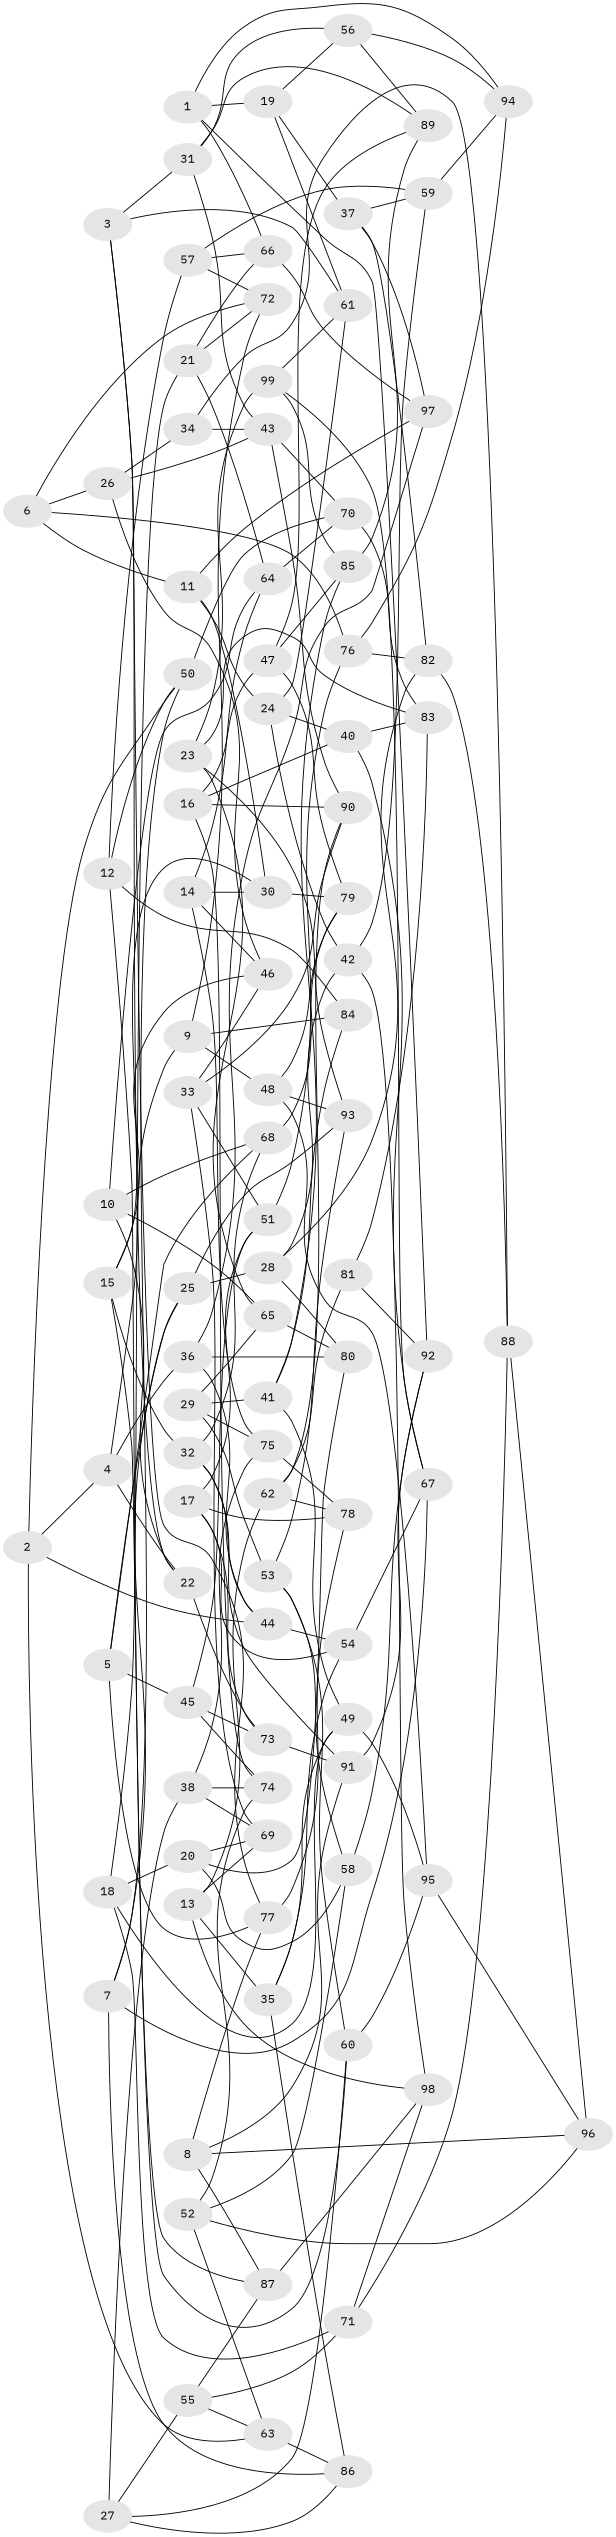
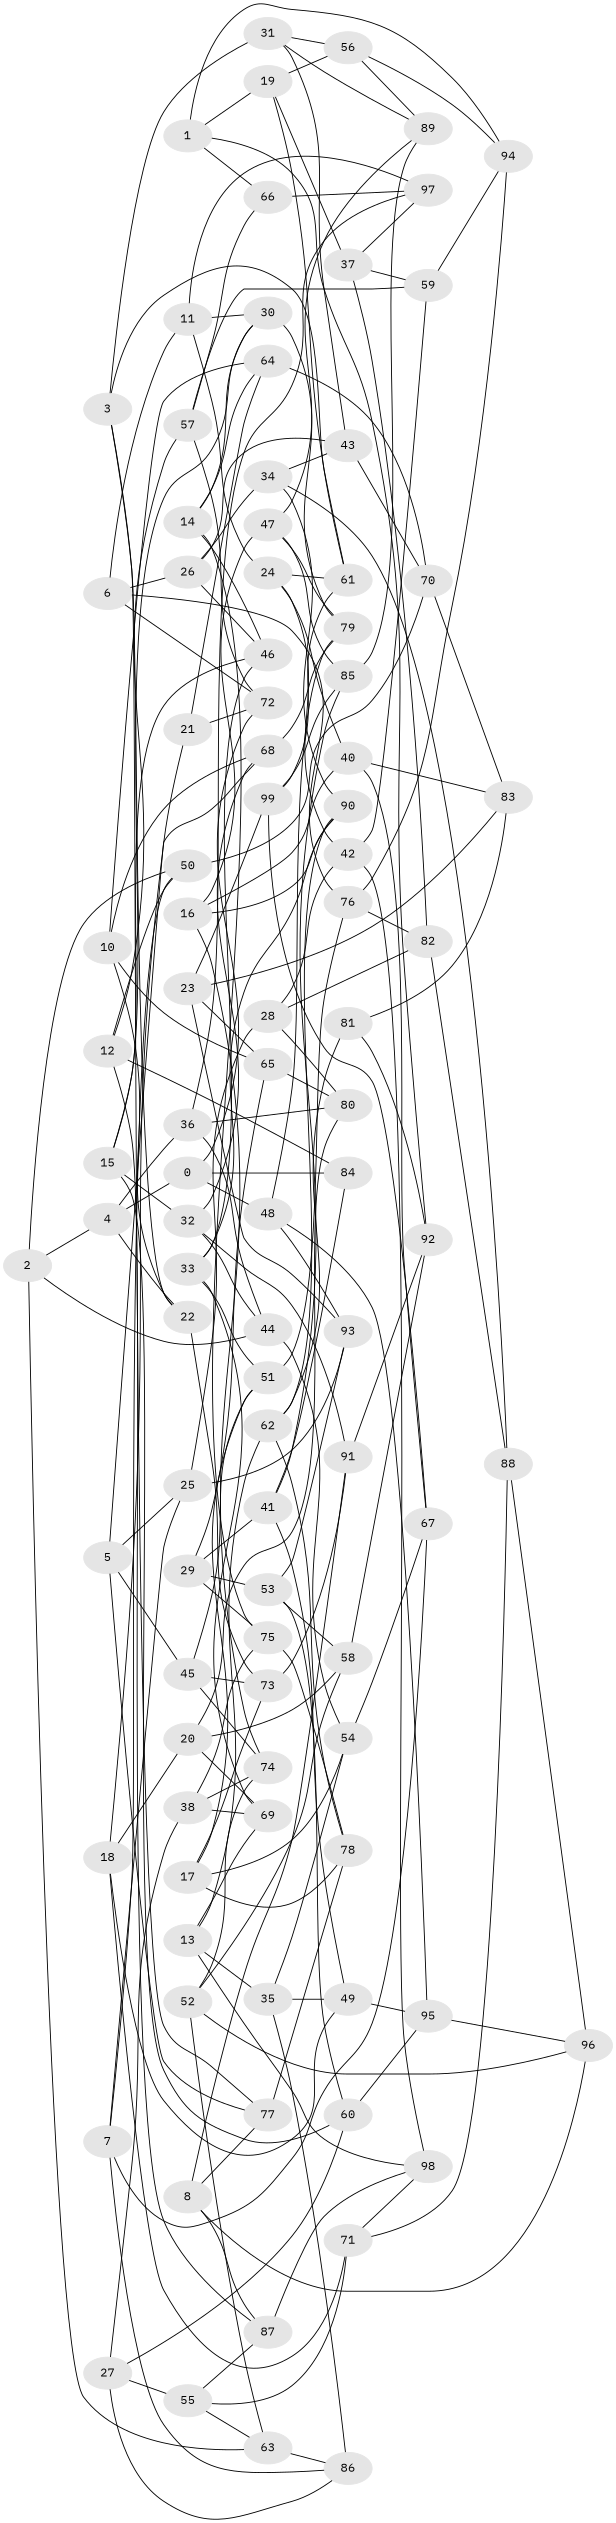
edge "66" -- "21": removed
edge "43" -- "90": now "34" -- "90"
node "9": label "9" -> "0"
